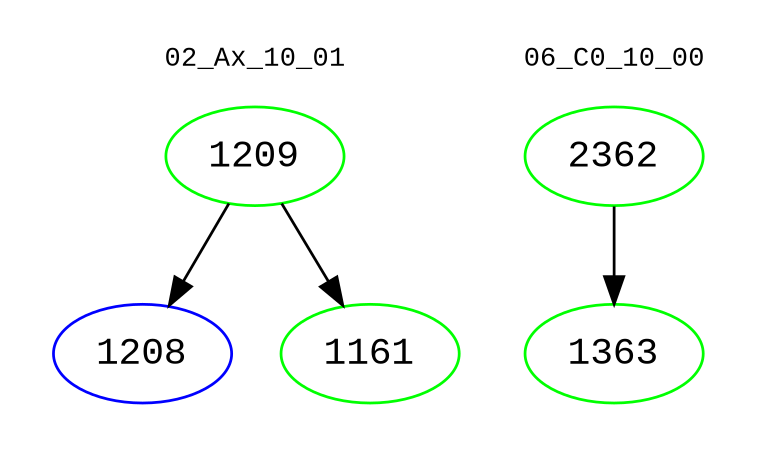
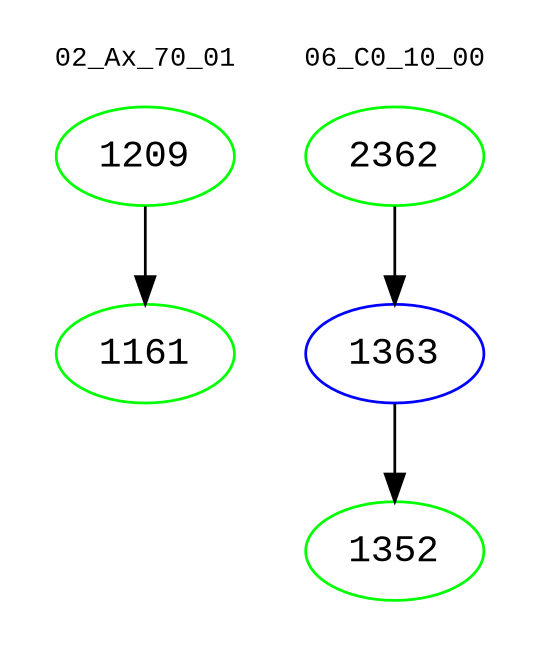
cluster "02_Ax_10_01": label "02_Ax_10_01" -> "02_Ax_70_01"
node "1208": removed
node "1363": color green -> blue
node "1352": added
